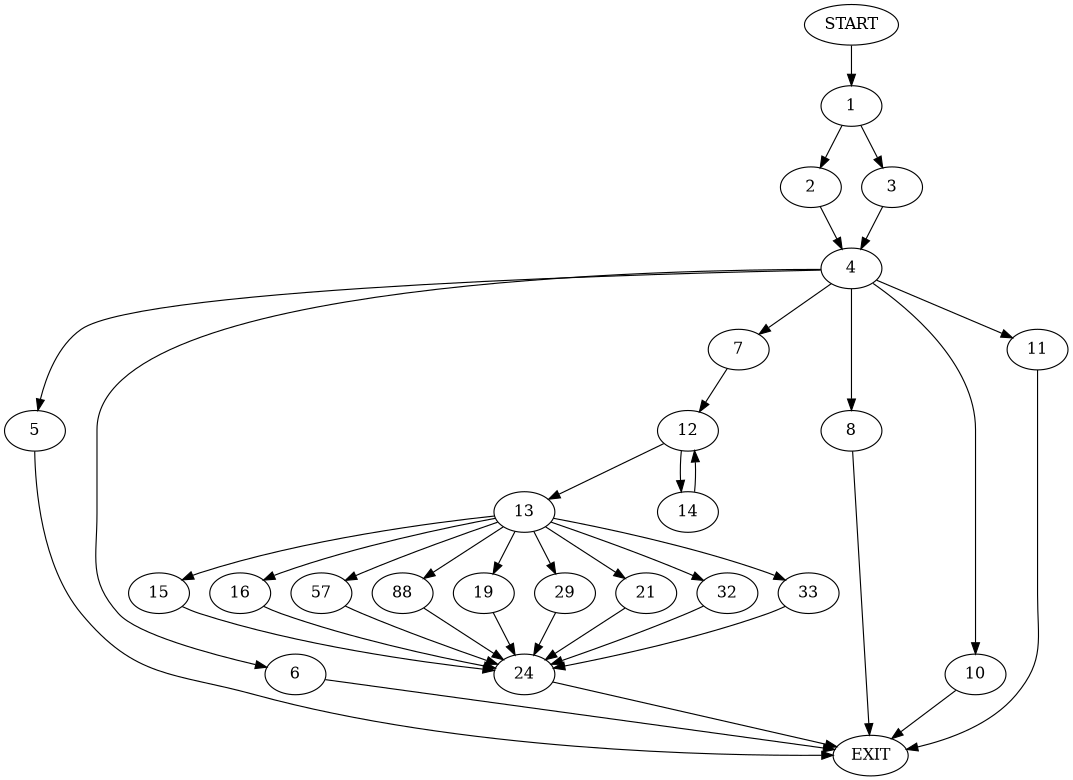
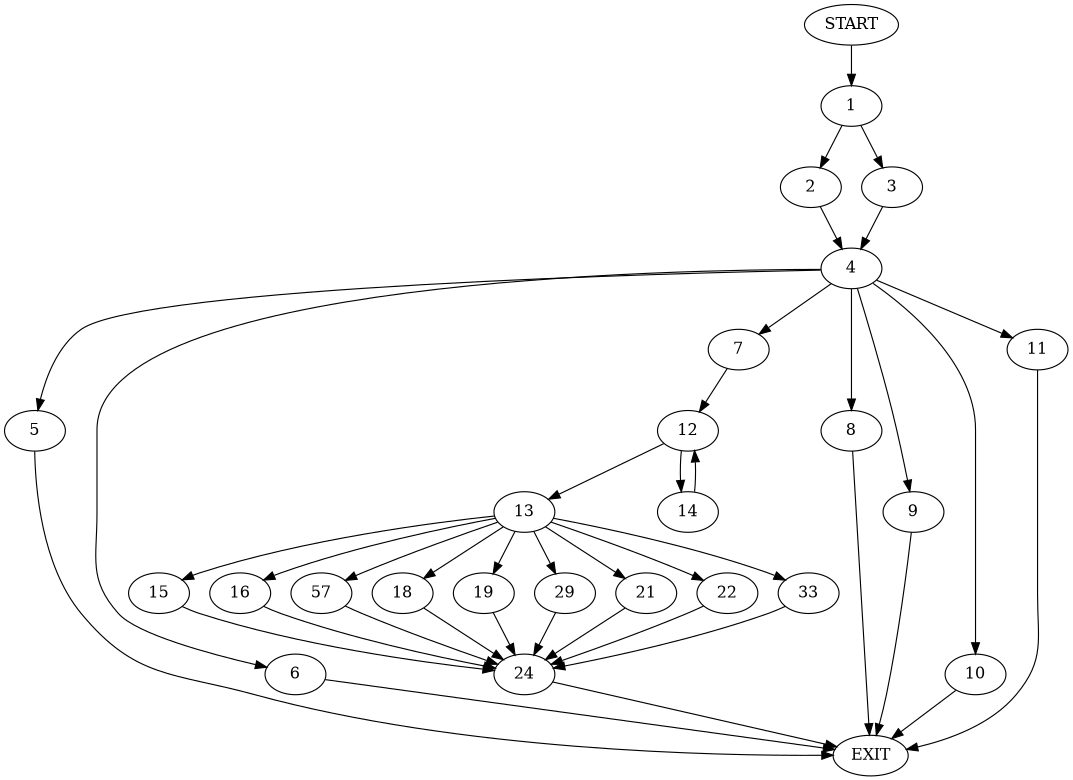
node "9": added
node "88": label "88" -> "18"
node "32": label "32" -> "22"
